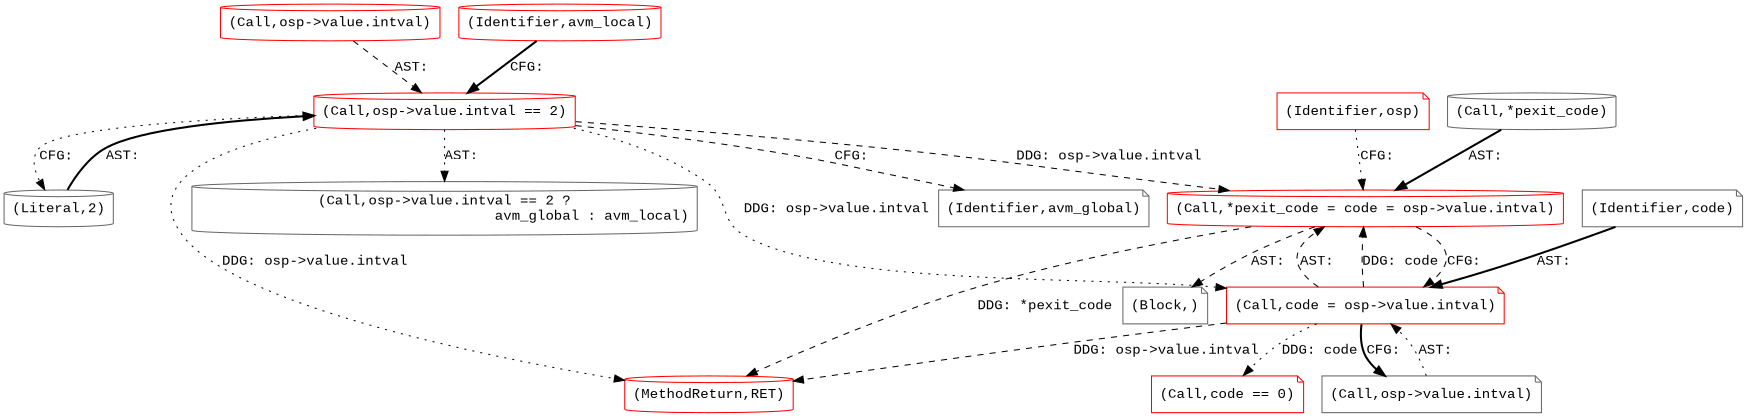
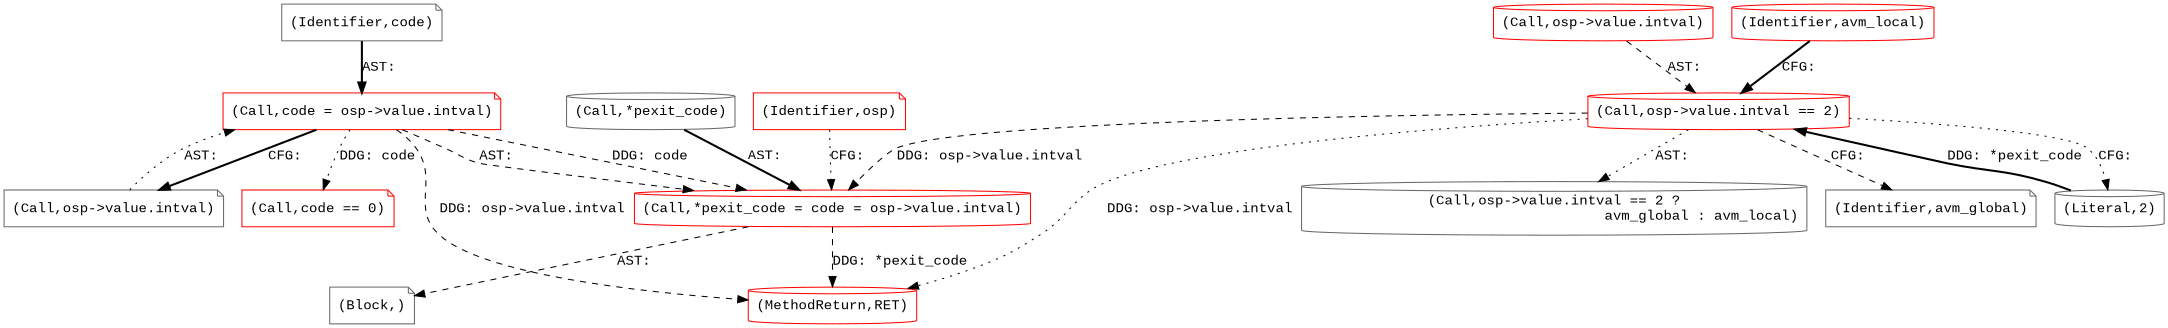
edge "(Literal,2)" -> "(Call,osp->value.intval == 2)": label "AST: " -> "DDG: *pexit_code"
edge "(Call,*pexit_code = code = osp->value.intval)" -> "(Call,code = osp->value.intval)": removed, label "CFG:"
edge "(Call,osp->value.intval == 2)" -> "(Call,code = osp->value.intval)": removed, label "DDG: osp->value.intval"
